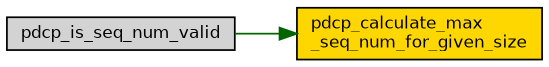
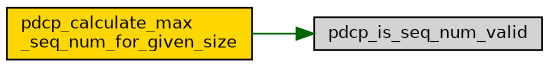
edge "pdcp_is_seq_num_valid" -> "pdcp_calculate_max _seq_num_for_given_size": reversed
